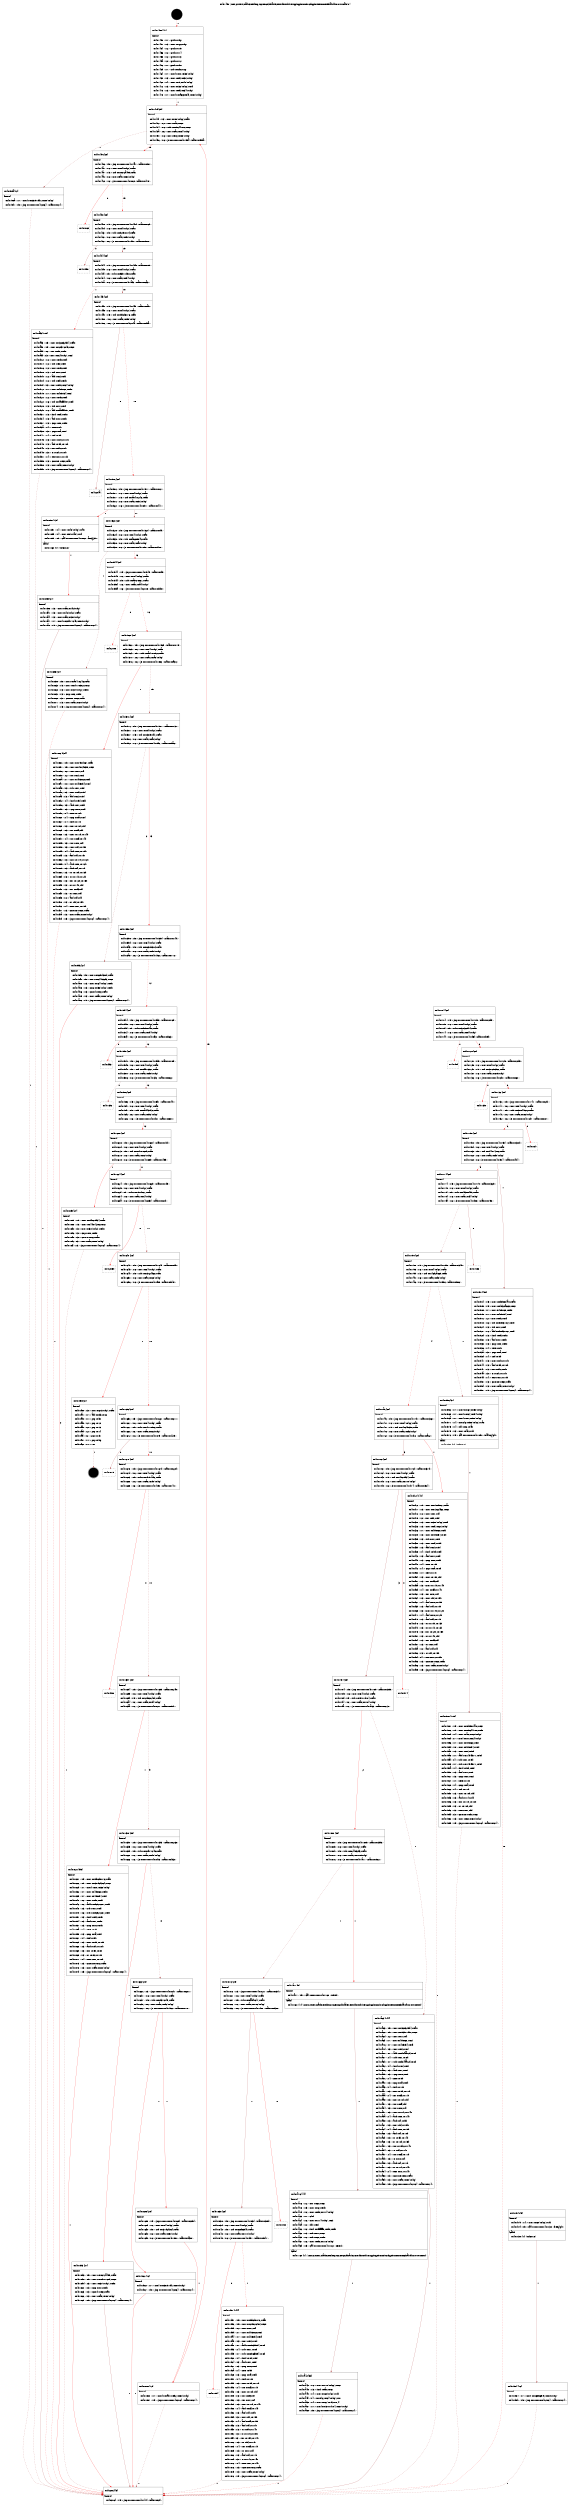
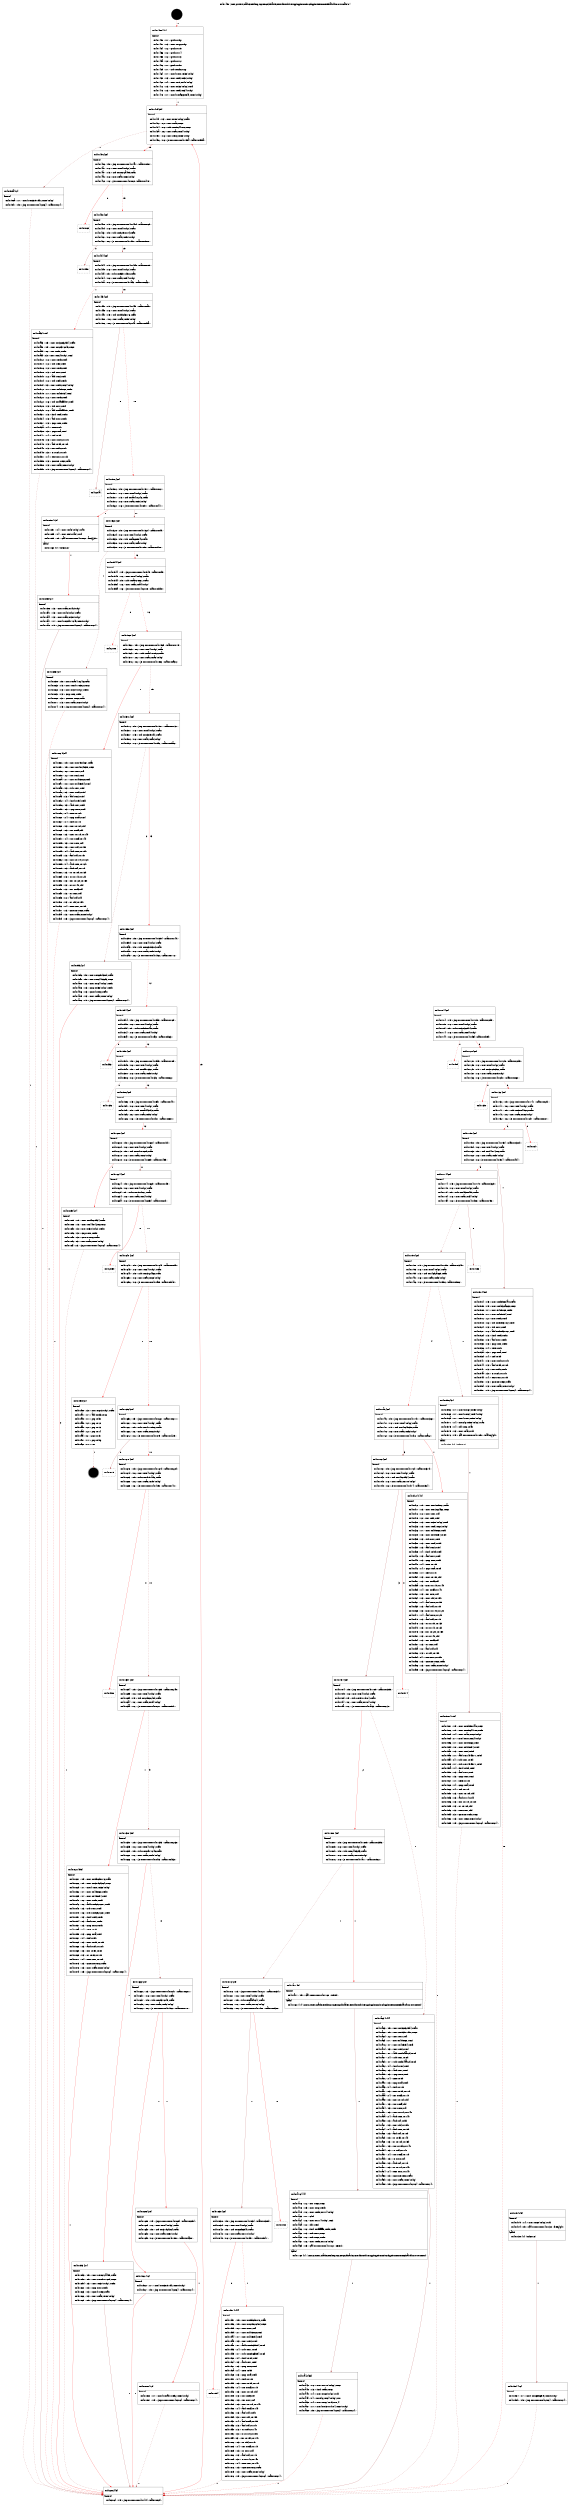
edge "0x401e80 [12]" -> "0x40147f [29]": now "0x402064 [5]" -> "0x40147f [29]"
